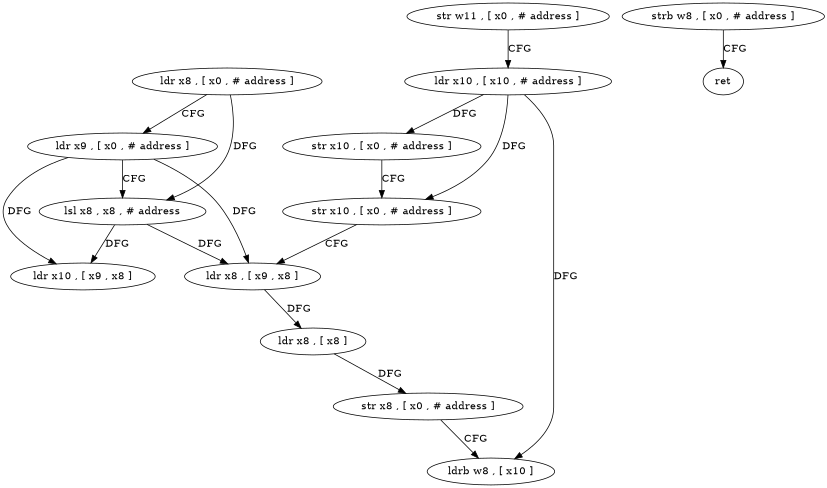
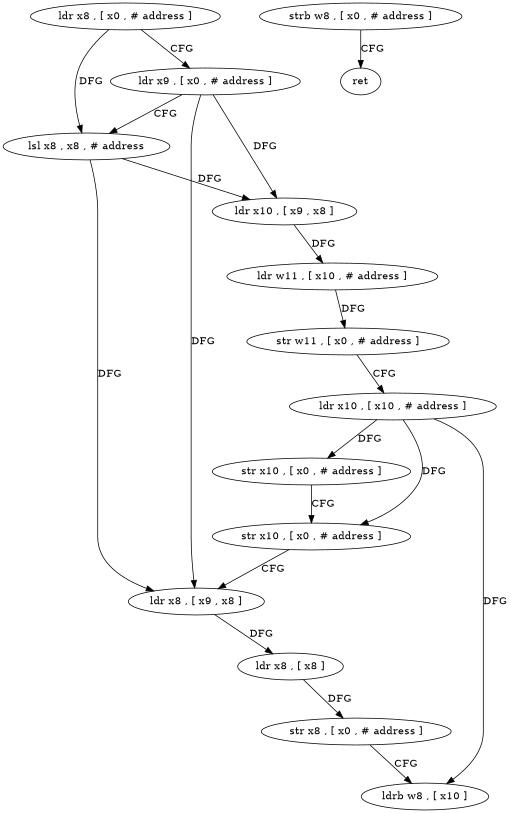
node "ldr w11 , [ x10 , # address ]": added
